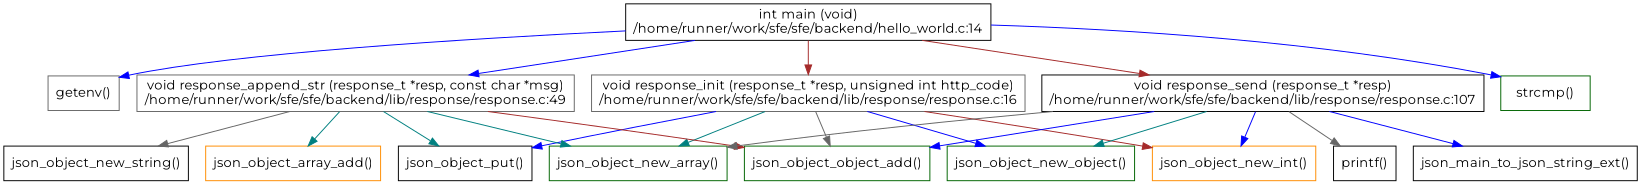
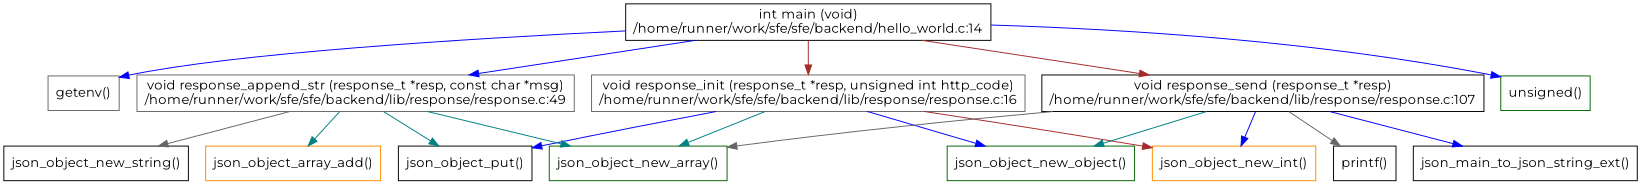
node "strcmp()": label "strcmp()" -> "unsigned()"
node "json_object_object_add()": removed
